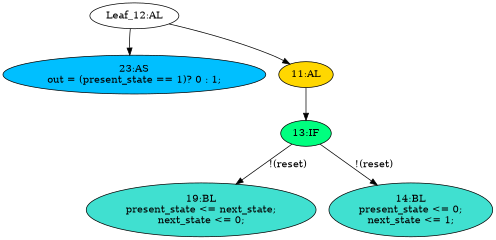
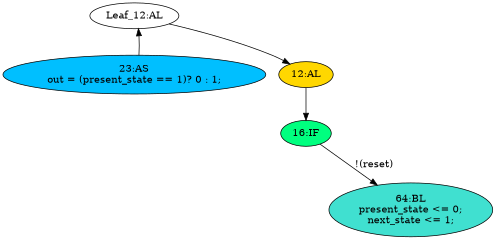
edge "Leaf_12:AL" -> "23:AS out = (present_state == 1)? 0 : 1;": reversed
node "11:AL": label "11:AL" -> "12:AL"
node "13:IF": label "13:IF" -> "16:IF"
node "19:BL present_state <= next_state; next_state <= 0;": removed
node "14:BL present_state <= 0; next_state <= 1;": label "14:BL present_state <= 0; next_state <= 1;" -> "64:BL present_state <= 0; next_state <= 1;"
